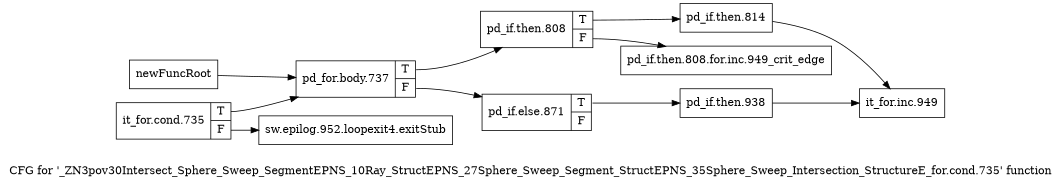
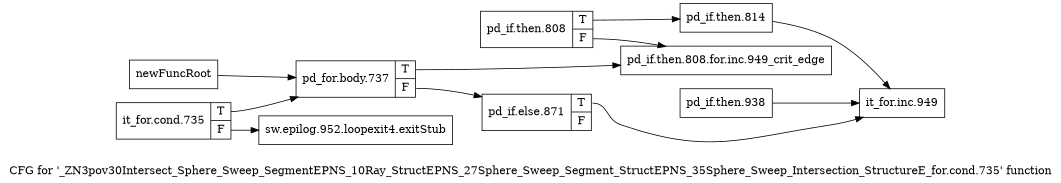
edge "pd_for.body.737" -> "pd_if.then.808": now "pd_for.body.737" -> "pd_if.then.808.for.inc.949_crit_edge"
edge "pd_if.else.871" -> "pd_if.then.938": now "pd_if.else.871" -> "it_for.inc.949"
